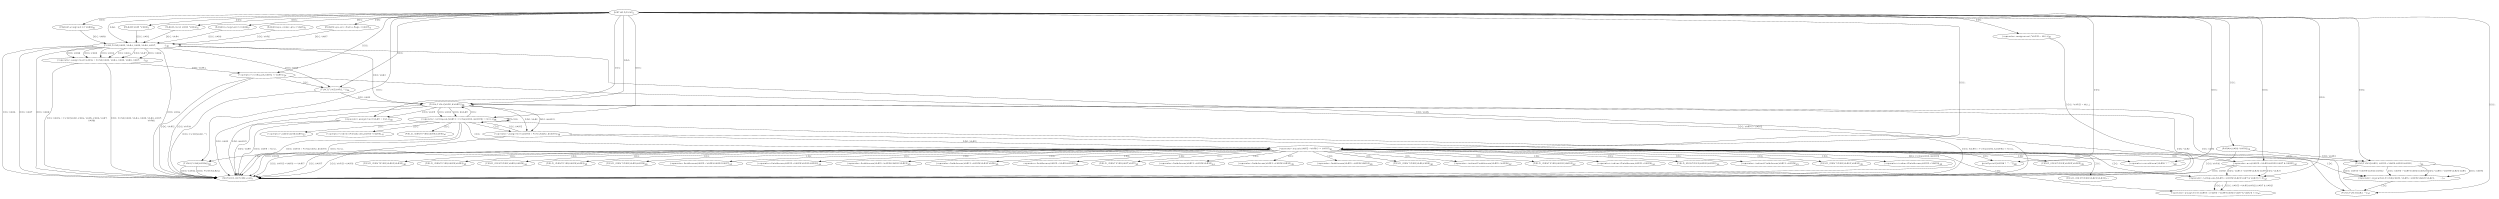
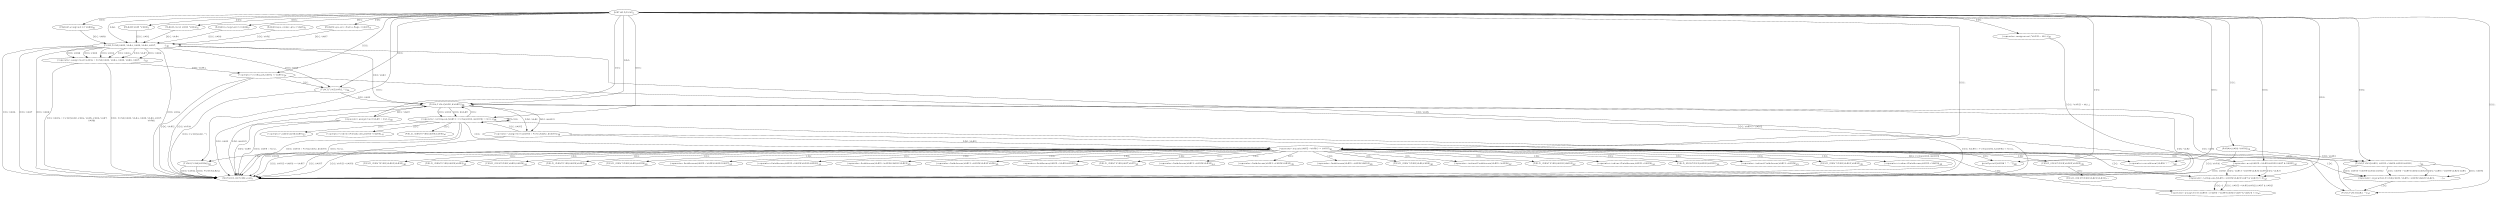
edge "(FUN4,FUN4(VAR2, &VAR11))" -> "(<operator>.assignment,VAR11 = NULL)": reversed
edge "(<operator>.notEquals,(VAR13 = FUN4(VAR2, &VAR11)) != NULL)" -> "(<operator>.assignment,VAR13 = FUN4(VAR2, &VAR11))": removed, label "CDG:"
edge "(<operator>.equals,VAR13->VAR16 == VAR17)" -> "(FIELD_IDENTIFIER,VAR22,VAR22)": now "(FIELD_IDENTIFIER,VAR23,VAR23)" -> "(FIELD_IDENTIFIER,VAR22,VAR22)"
